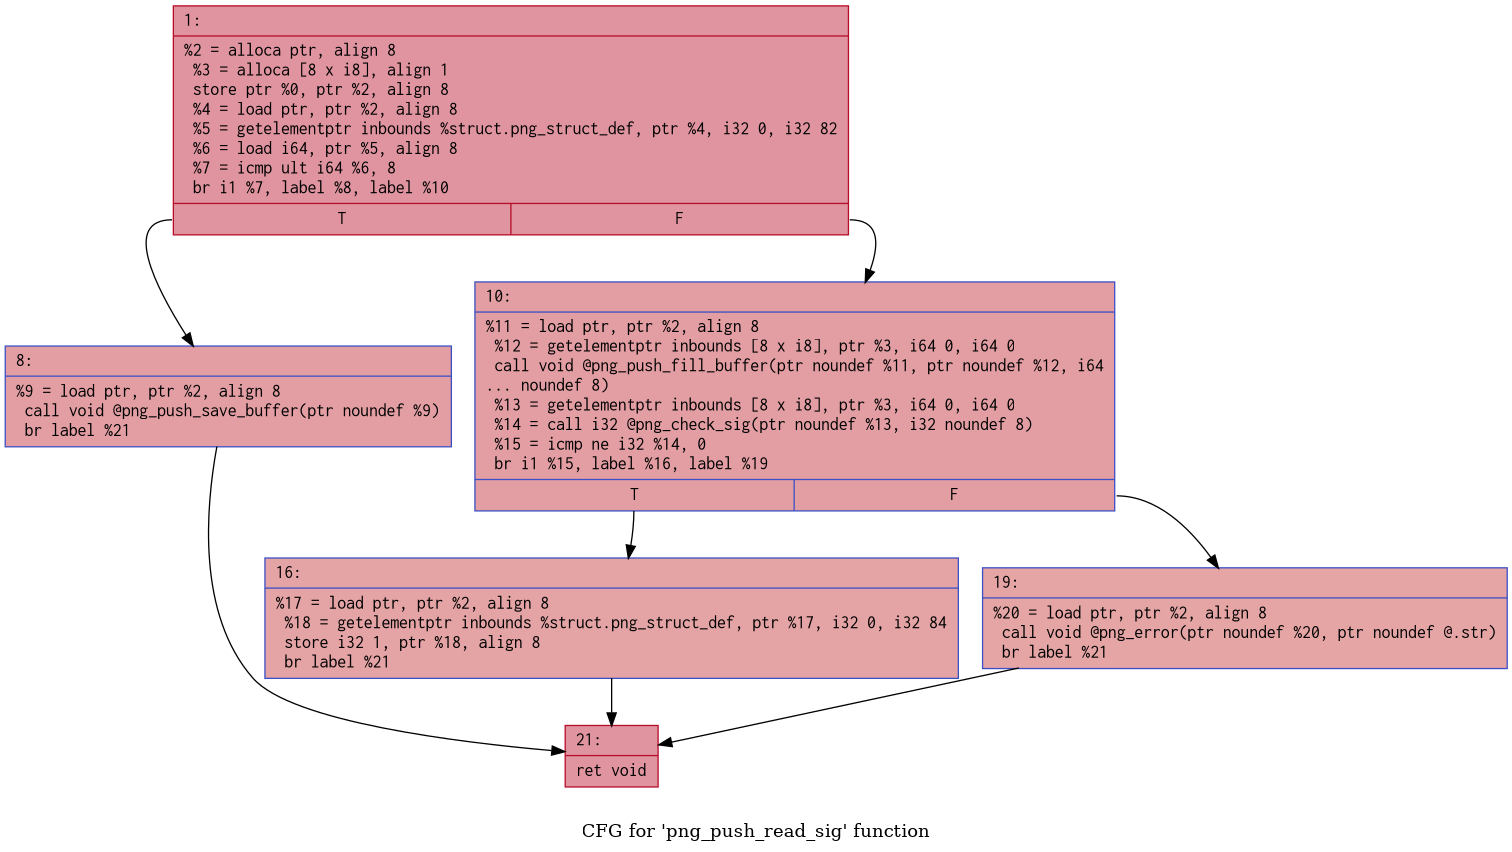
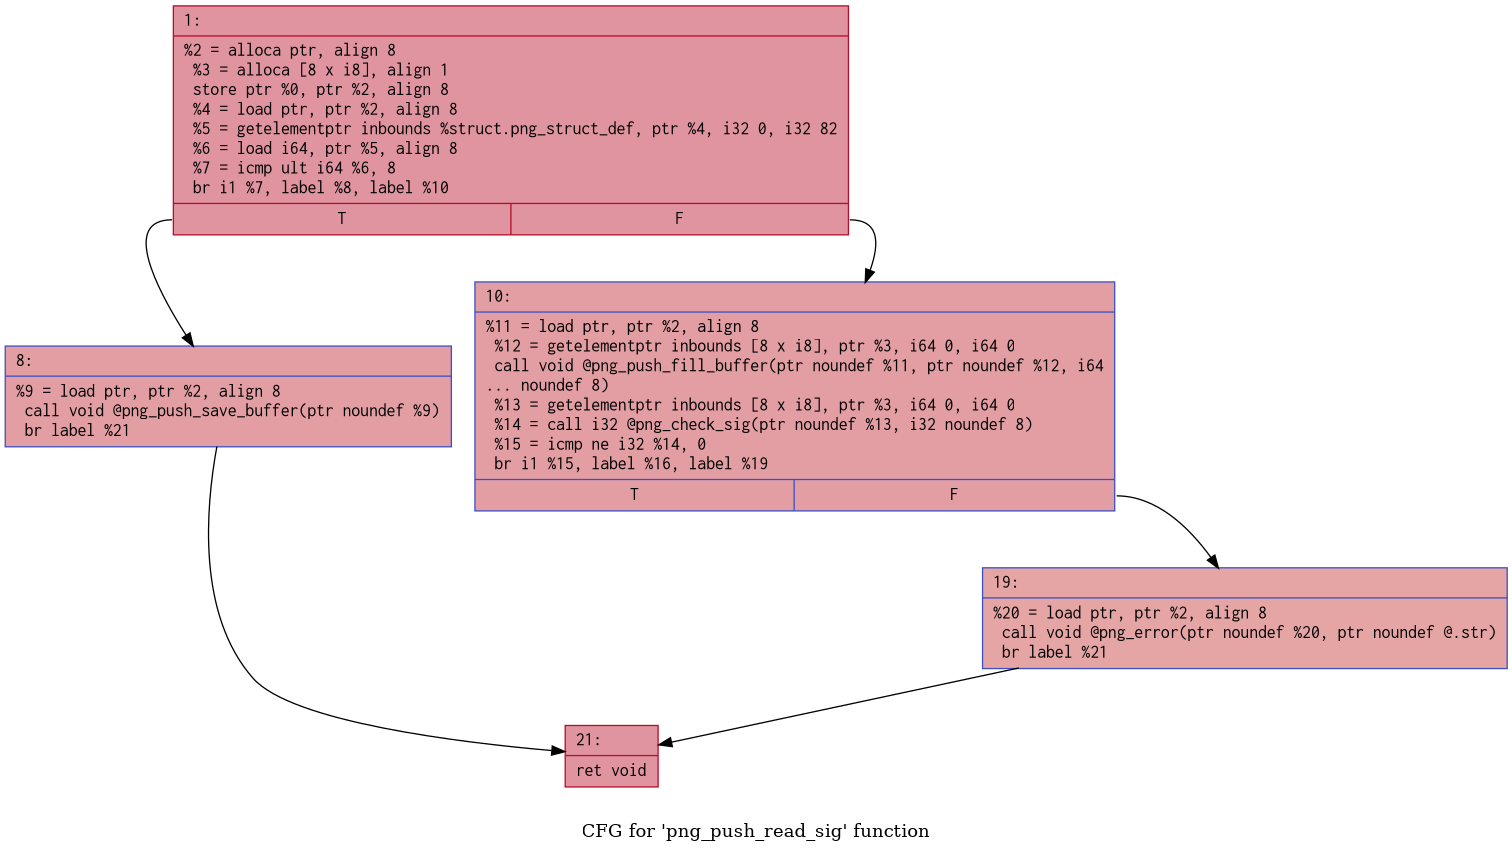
node "16:": removed
